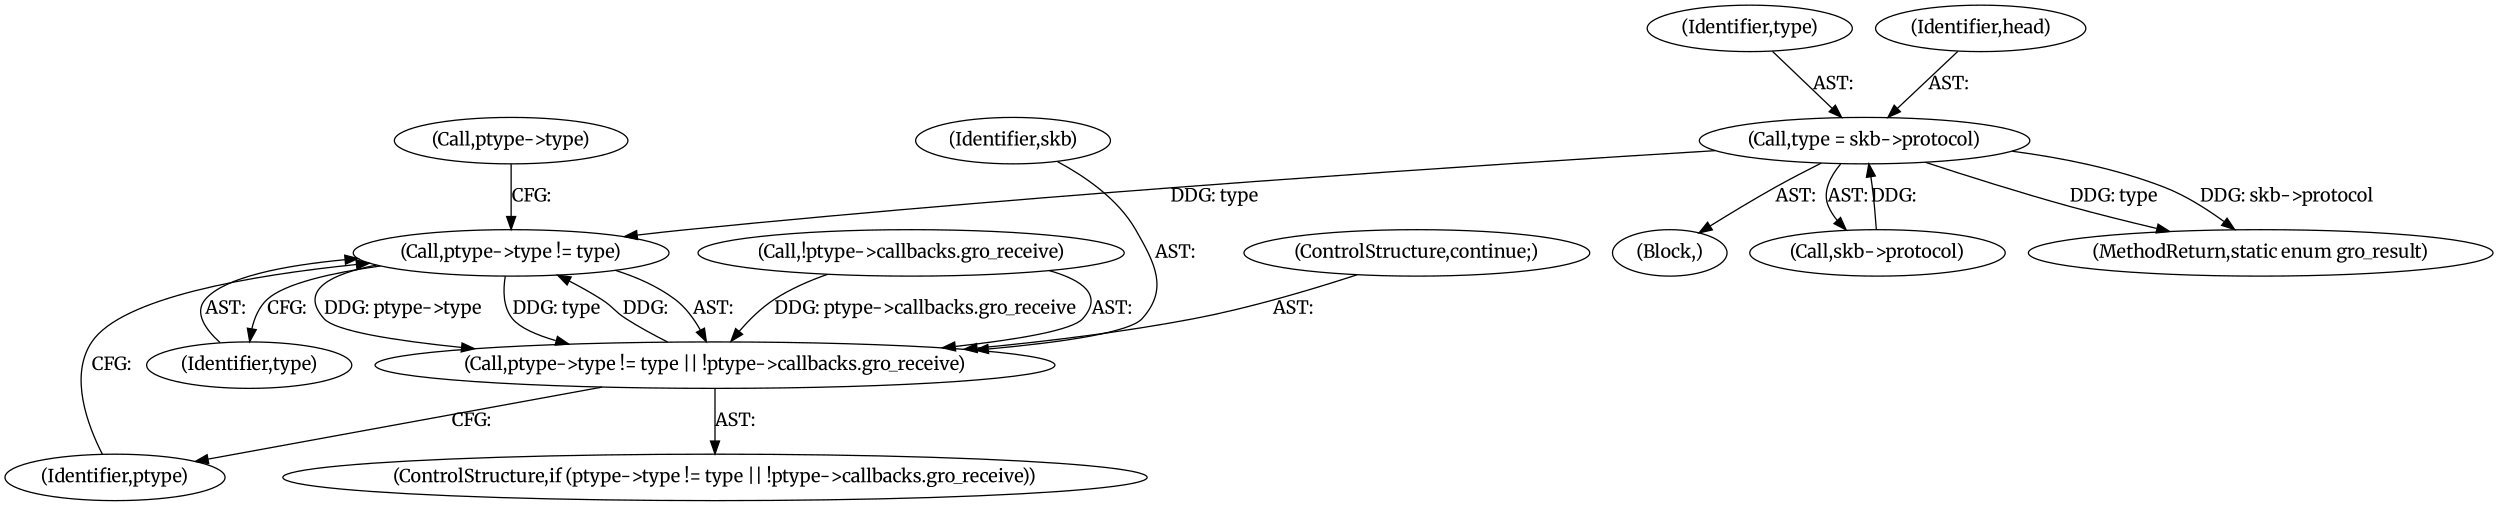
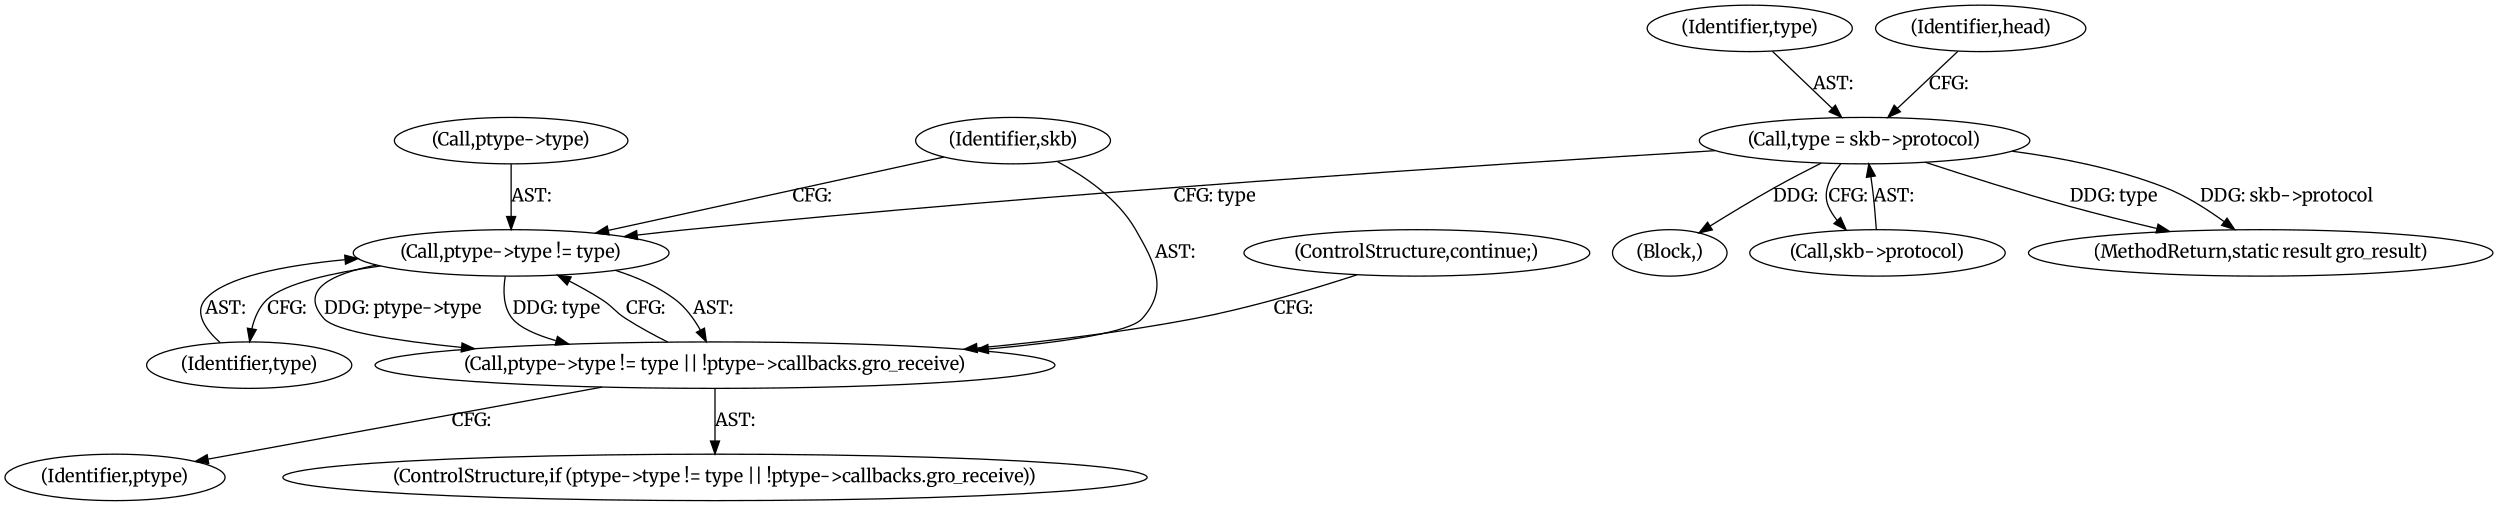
edge "(Identifier,head)" -> "(Call,type = skb->protocol)": label "AST: " -> "CFG: "
edge "(Call,ptype->type)" -> "(Call,ptype->type != type)": label "CFG: " -> "AST: "
edge "(Call,type = skb->protocol)" -> "(Call,ptype->type != type)": label "DDG: type" -> "CFG: type"
edge "(Call,type = skb->protocol)" -> "(Block,)": label "AST: " -> "DDG: "
edge "(Call,type = skb->protocol)" -> "(Call,skb->protocol)": label "AST: " -> "CFG: "
edge "(Call,skb->protocol)" -> "(Call,type = skb->protocol)": label "DDG: " -> "AST: "
node "(Call,!ptype->callbacks.gro_receive)": removed
node "(MethodReturn,static enum gro_result)": label "(MethodReturn,static enum gro_result)" -> "(MethodReturn,static result gro_result)"
edge "(Identifier,ptype)" -> "(Call,ptype->type != type)": now "(Identifier,skb)" -> "(Call,ptype->type != type)"
edge "(Call,ptype->type != type || !ptype->callbacks.gro_receive)" -> "(Call,ptype->type != type)": label "DDG: " -> "CFG: "
edge "(ControlStructure,continue;)" -> "(Call,ptype->type != type || !ptype->callbacks.gro_receive)": label "AST: " -> "CFG: "
